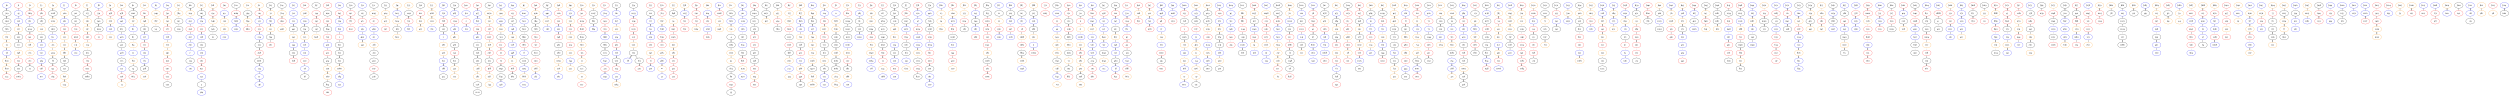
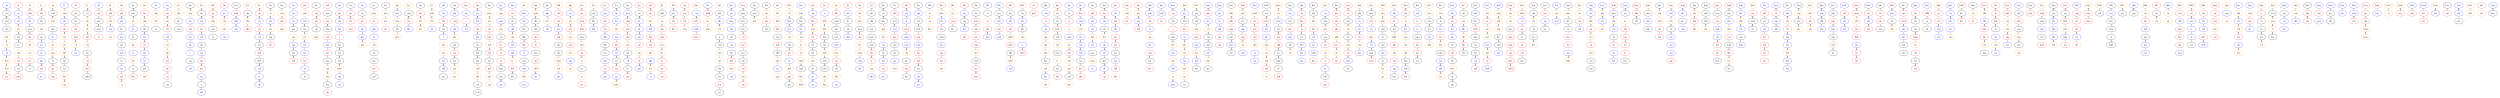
node "891": color blue -> red
edge "719" -- "263": now "88" -- "263"
